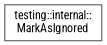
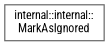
node "testing::internal:: MarkAsIgnored": label "testing::internal:: MarkAsIgnored" -> "internal::internal:: MarkAsIgnored"
